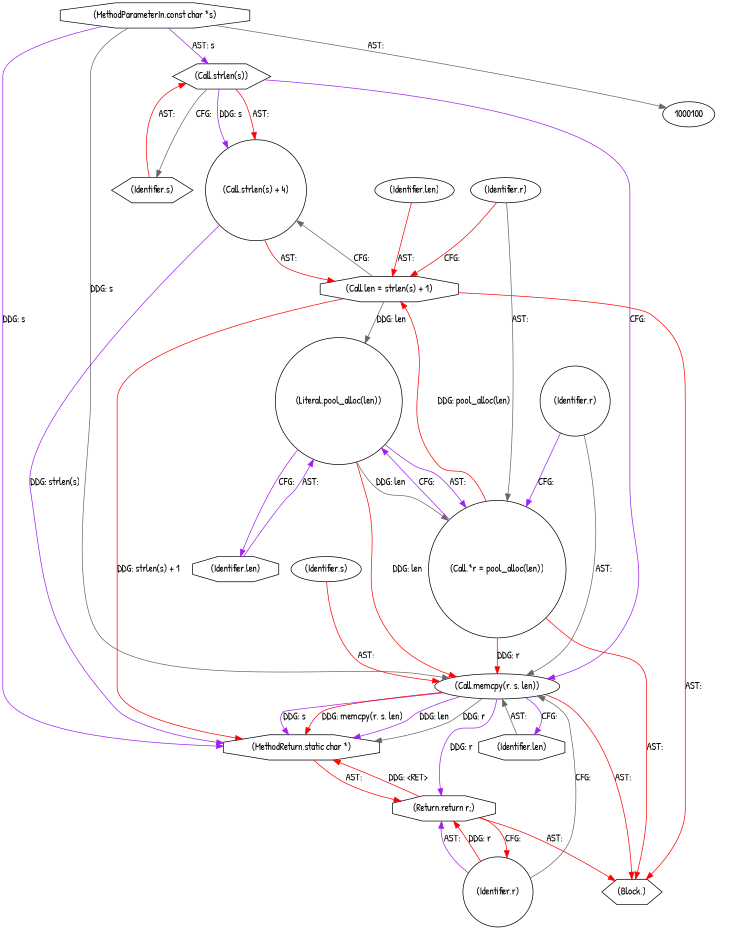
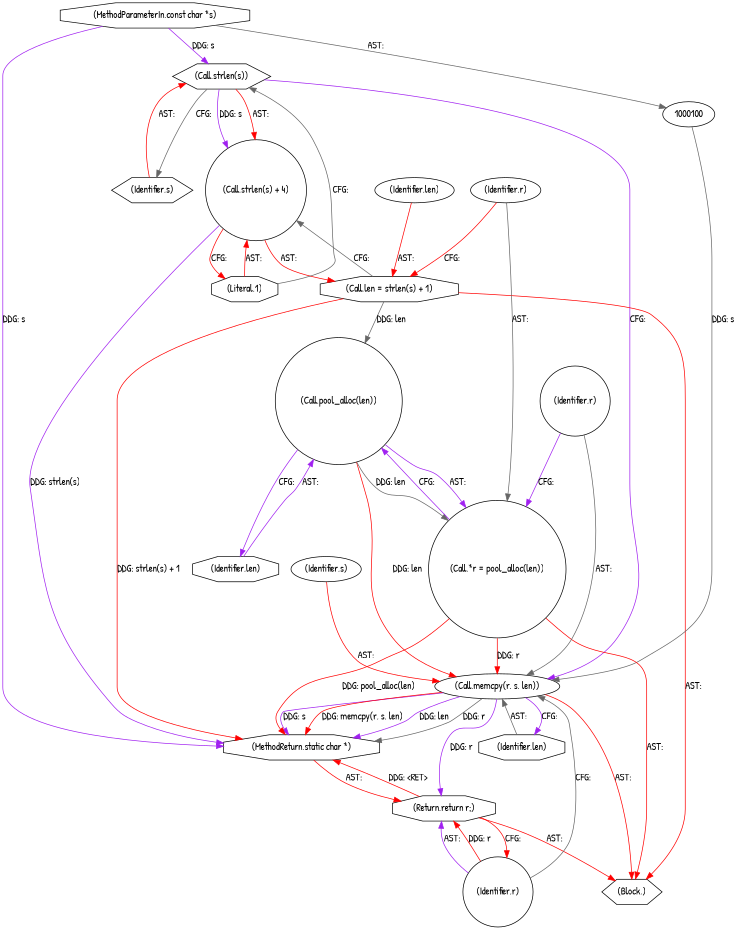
edge "(MethodParameterIn,const char *s)" -> "(Call,strlen(s))": label "AST: s" -> "DDG: s"
node "(Literal,1)": added
node "(Literal,pool_alloc(len))": label "(Literal,pool_alloc(len))" -> "(Call,pool_alloc(len))"
edge "(Call,*r = pool_alloc(len))" -> "(Call,len = strlen(s) + 1)": now "(Call,*r = pool_alloc(len))" -> "(MethodReturn,static char *)"
edge "(MethodParameterIn,const char *s)" -> "(Call,memcpy(r, s, len))": now "1000100" -> "(Call,memcpy(r, s, len))"
